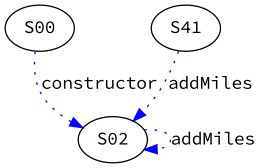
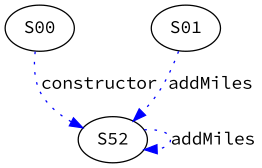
node "S41": label "S41" -> "S01"
node "S02": label "S02" -> "S52"
